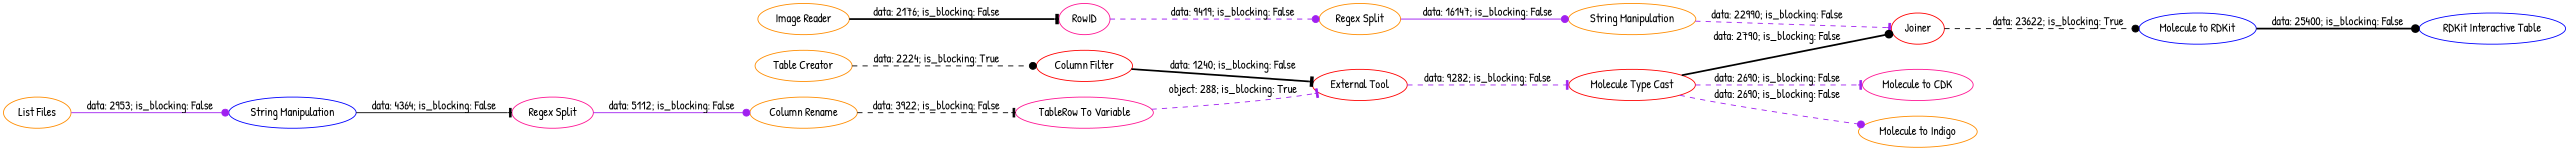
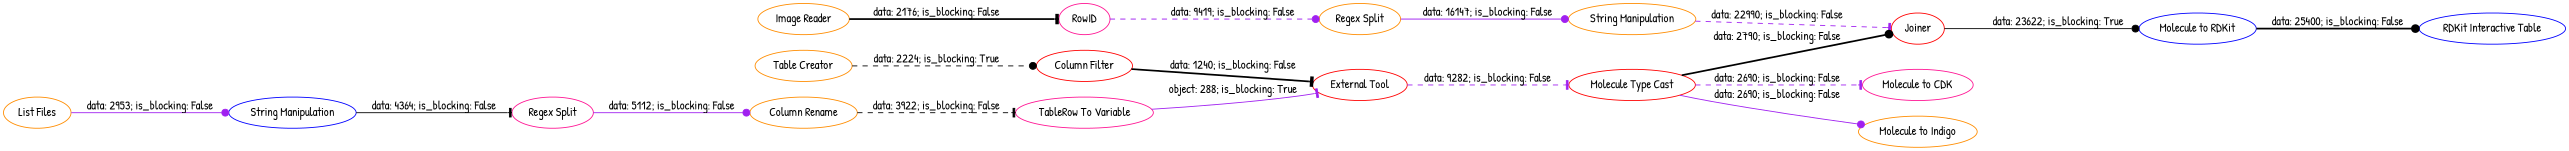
edge "Joiner" -> "Molecule to RDKit": style dashed -> solid
edge "TableRow To Variable" -> "External Tool": style dashed -> solid
edge "Molecule Type Cast" -> "Molecule to Indigo": style dashed -> solid
